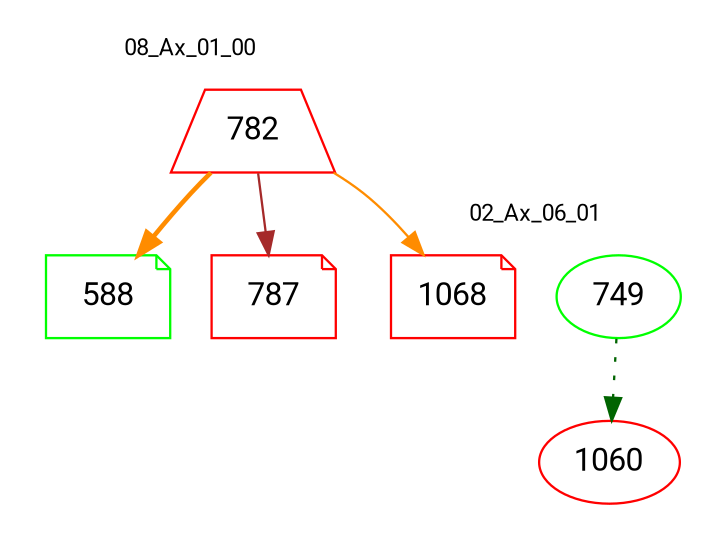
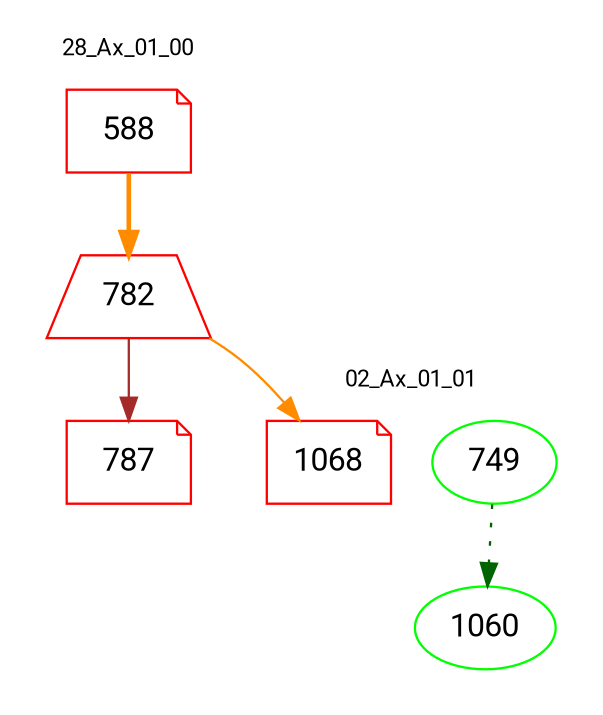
cluster "08_Ax_01_00": label "08_Ax_01_00" -> "28_Ax_01_00"
edge "782" -> "588": reversed
cluster "02_Ax_06_01": label "02_Ax_06_01" -> "02_Ax_01_01"
node "588": color green -> red
node "1060": color red -> green
